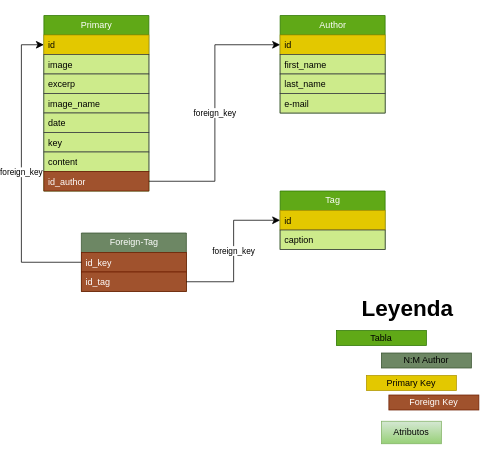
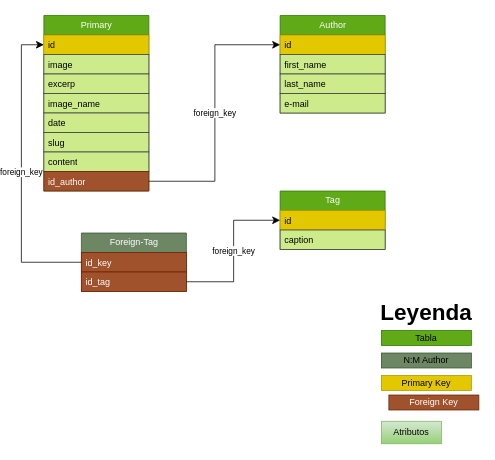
node "key": label "key" -> "slug"
node "Leyenda": moved (408, 308) -> (426, 312)
node "Tabla": moved (381, 338) -> (426, 338)
node "Primary Key": moved (411, 383) -> (426, 383)
